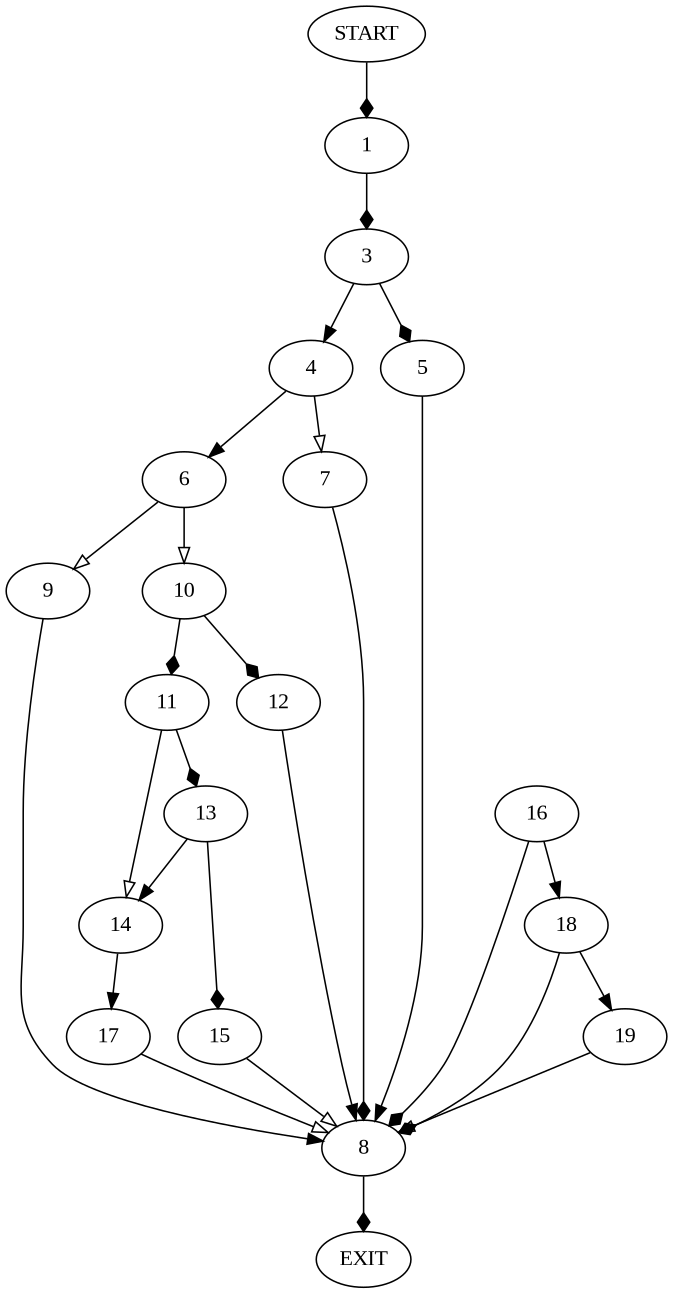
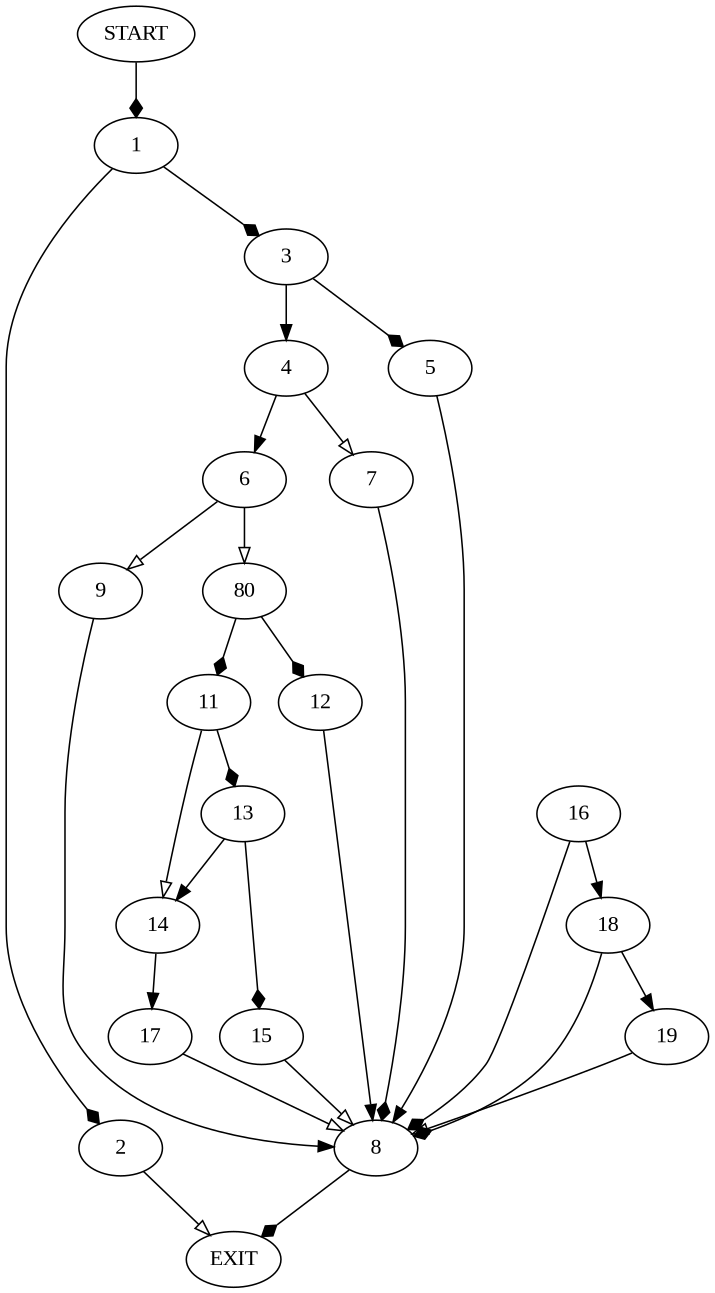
node "10": label "10" -> "80"
node "2": added
